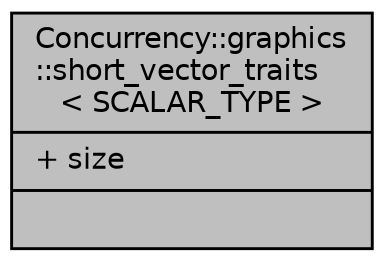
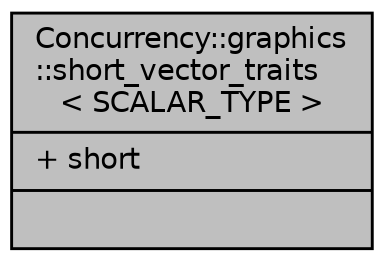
node "Concurrency::graphics": text "+ size" -> "+ short"
